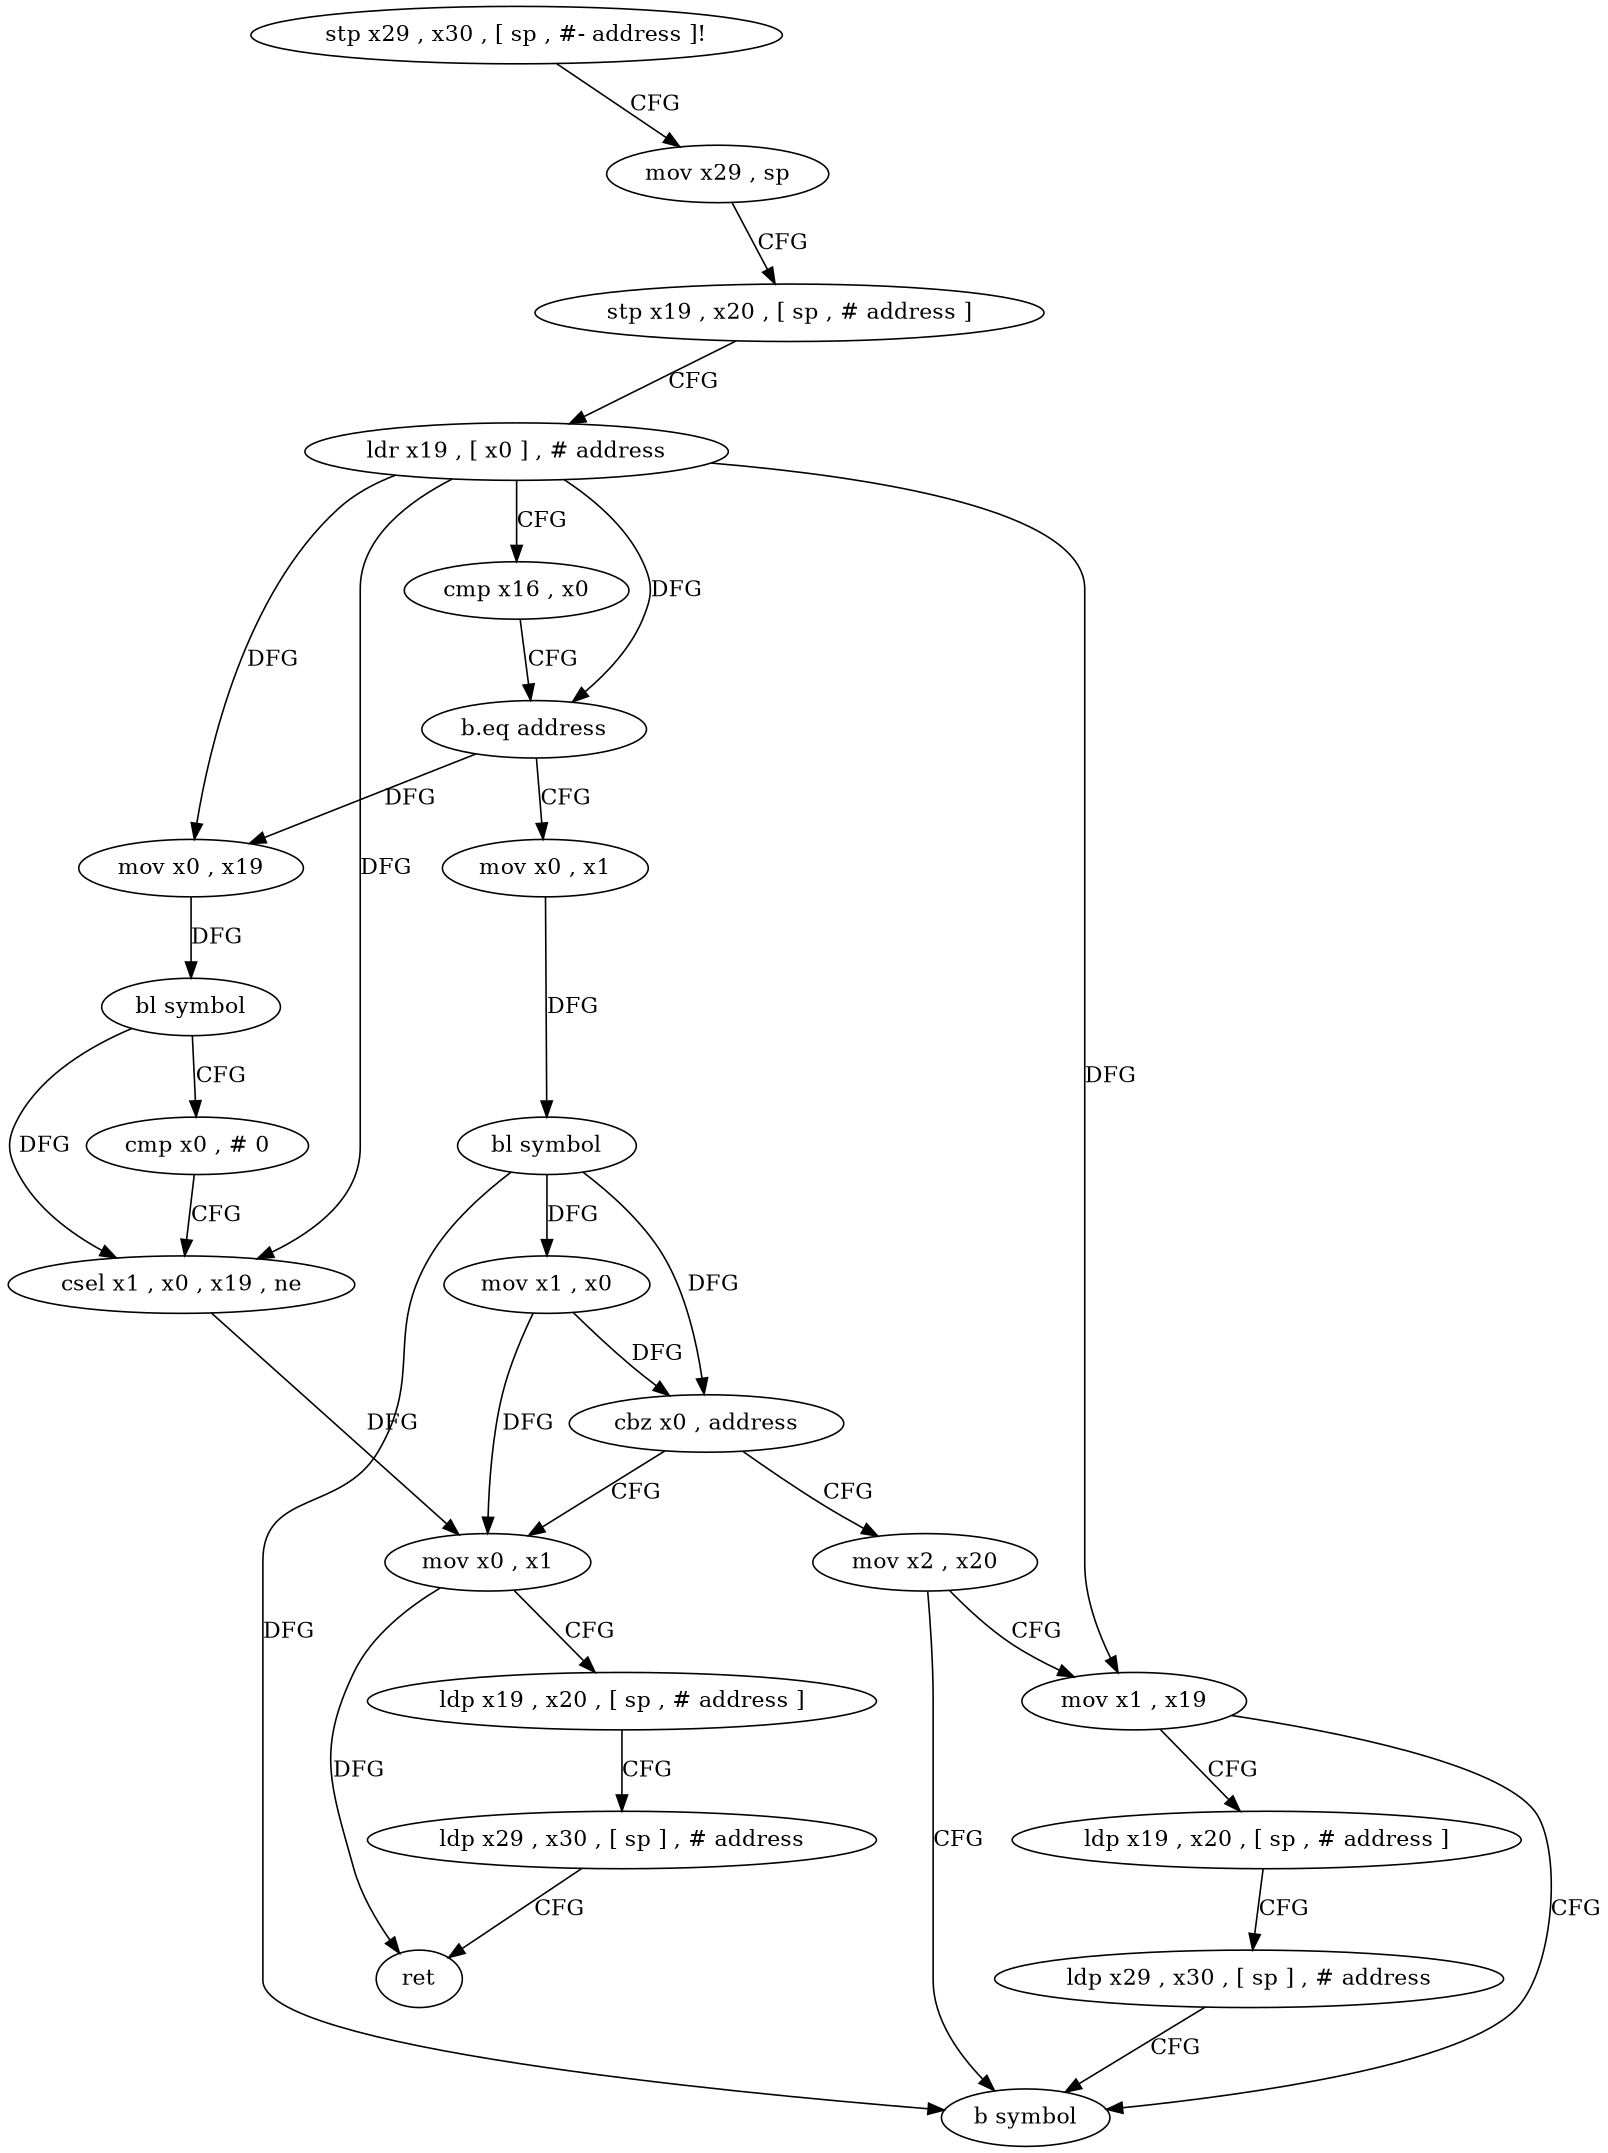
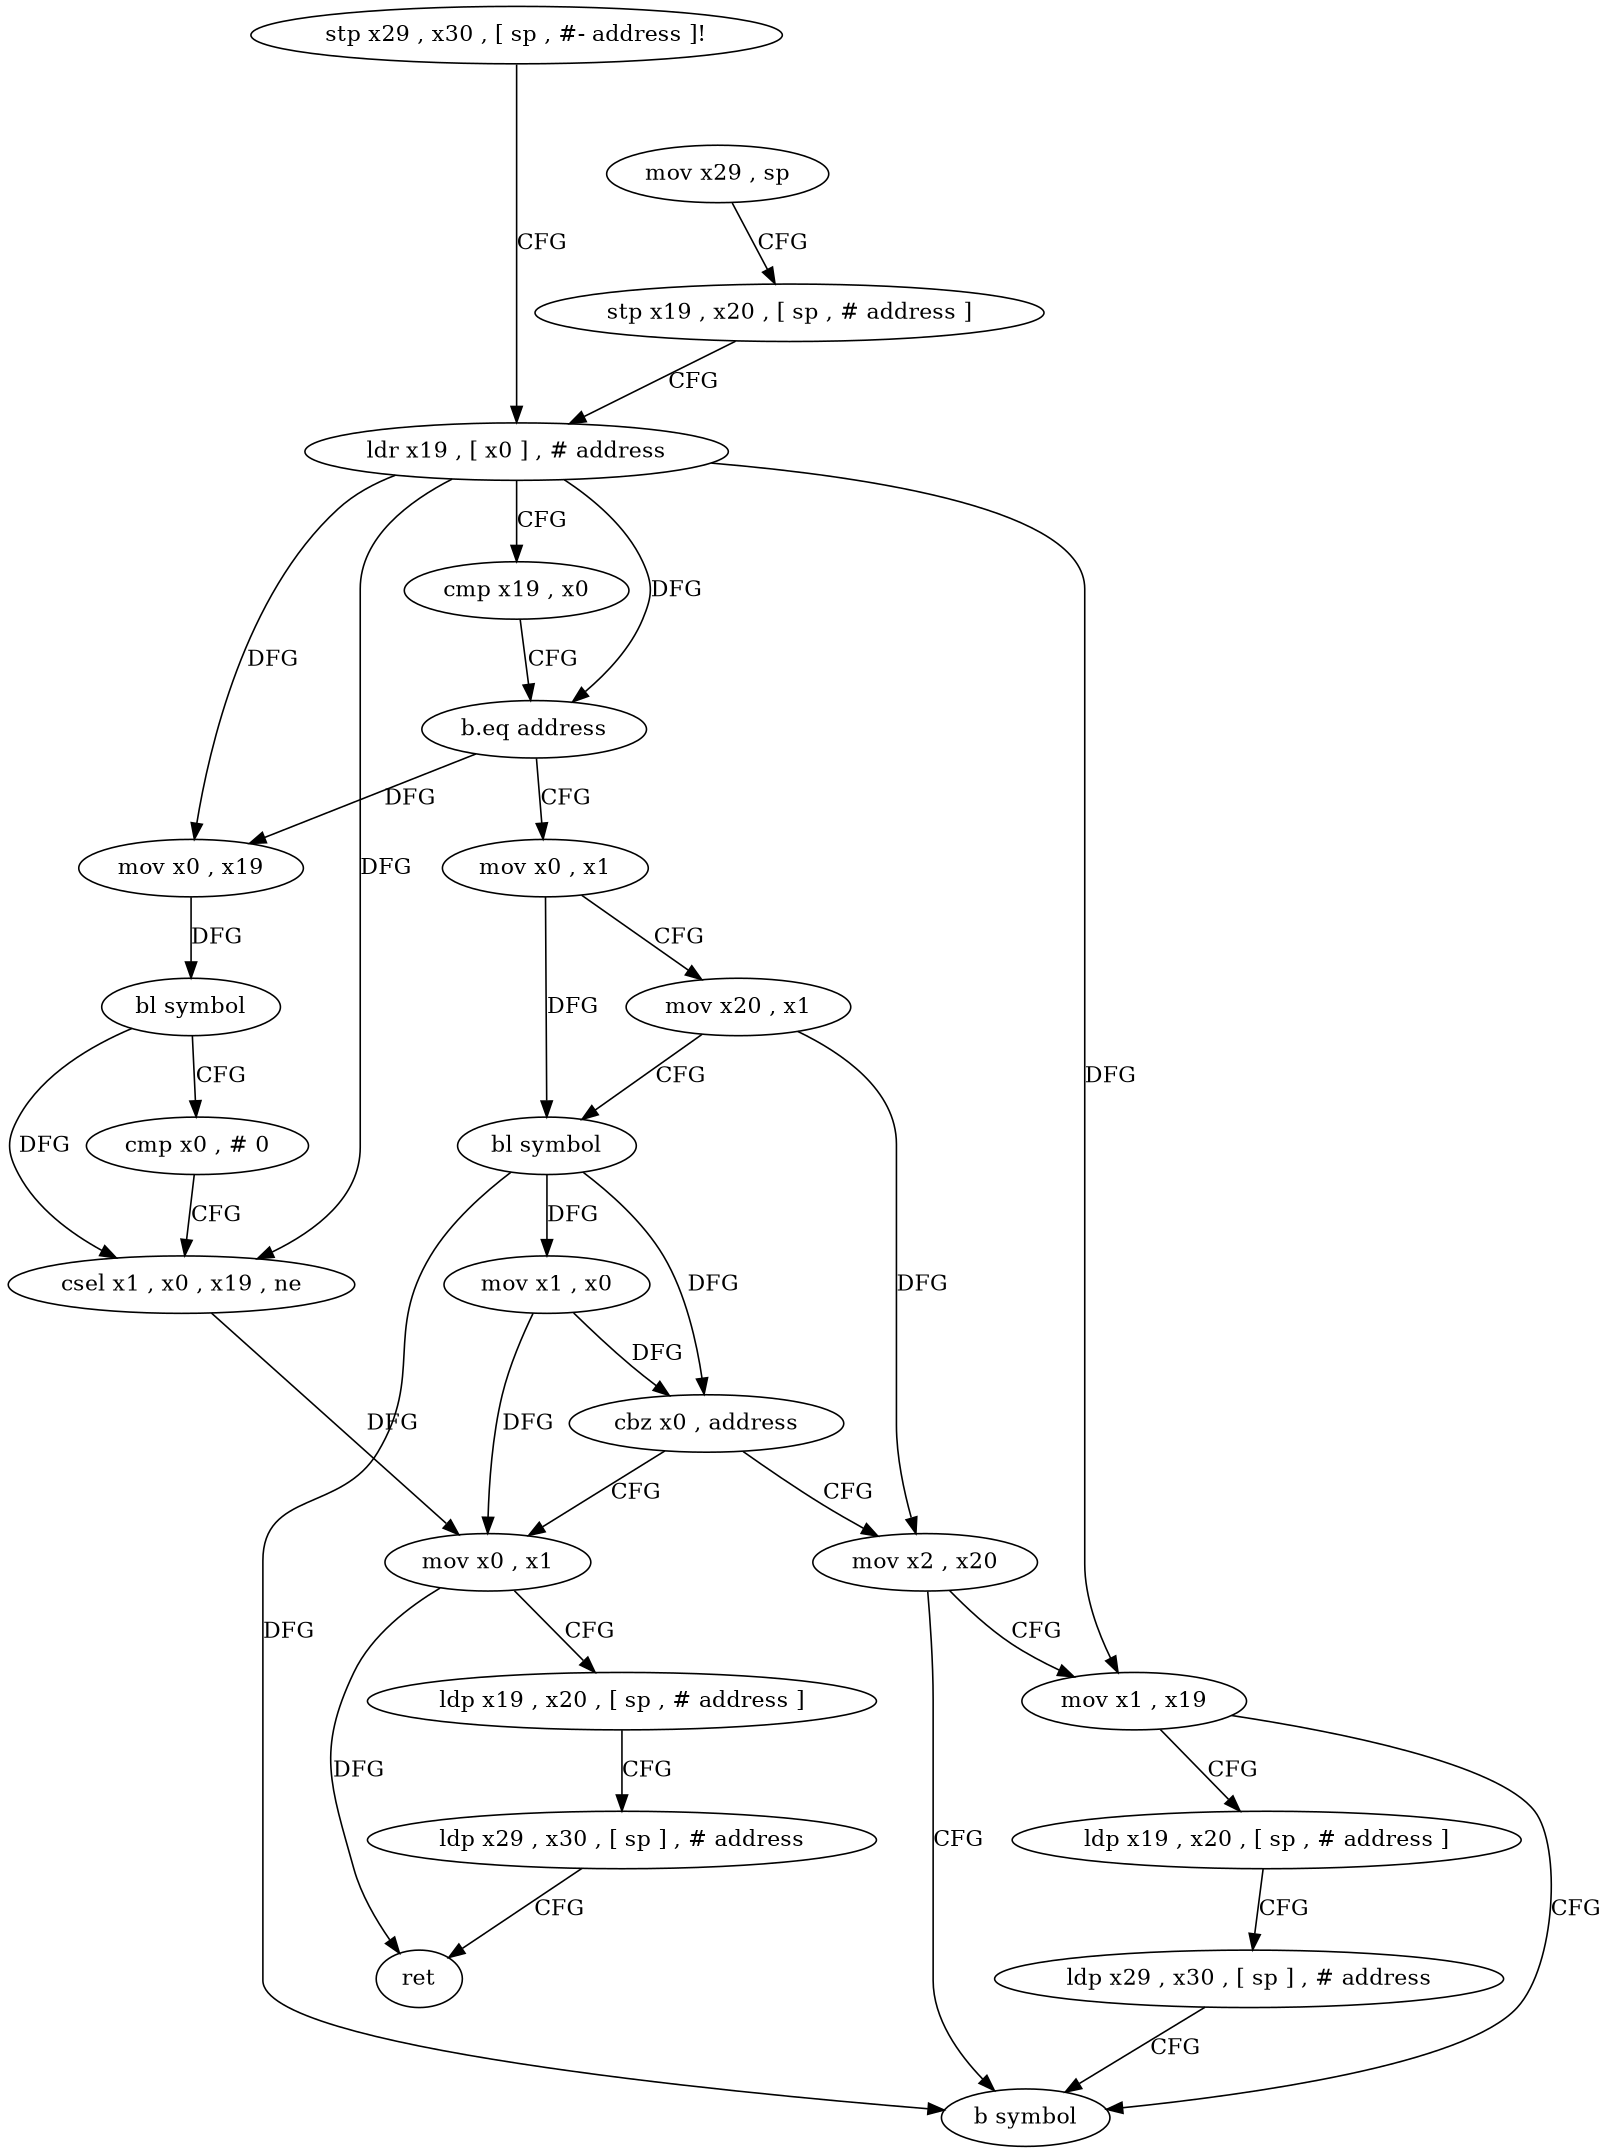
edge "stp x29 , x30 , [ sp , #- address ]!" -> "mov x29 , sp": now "stp x29 , x30 , [ sp , #- address ]!" -> "ldr x19 , [ x0 ] , # address"
node "cmp x16 , x0": label "cmp x16 , x0" -> "cmp x19 , x0"
node "mov x20 , x1": added
